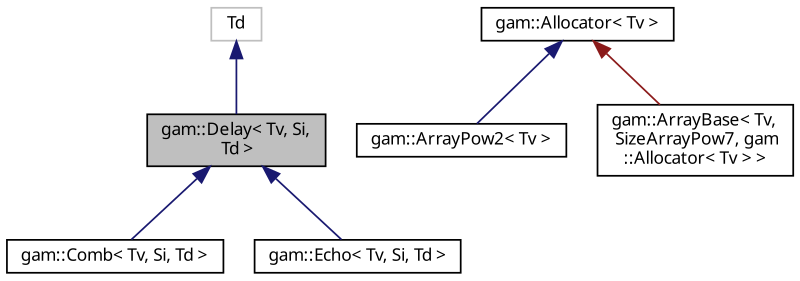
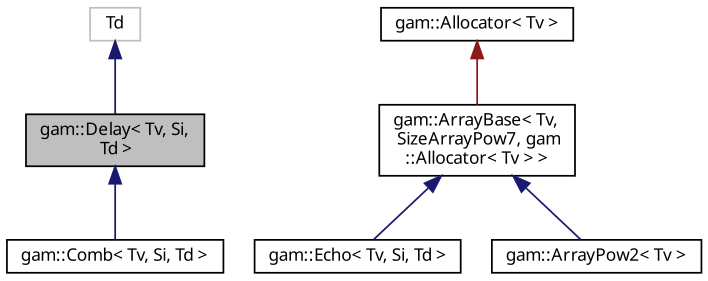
edge "gam::ArrayPow2< Tv >" -> "gam::Allocator< Tv >": now "gam::ArrayPow2< Tv >" -> "gam::ArrayBase< Tv, SizeArrayPow7, gam ::Allocator< Tv > >"
edge "gam::Echo< Tv, Si, Td >" -> "gam::Delay< Tv, Si, Td >": now "gam::Echo< Tv, Si, Td >" -> "gam::ArrayBase< Tv, SizeArrayPow7, gam ::Allocator< Tv > >"
